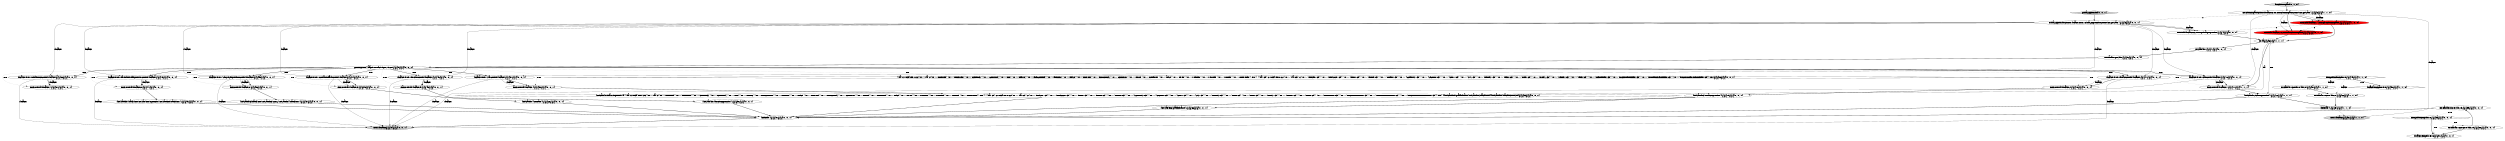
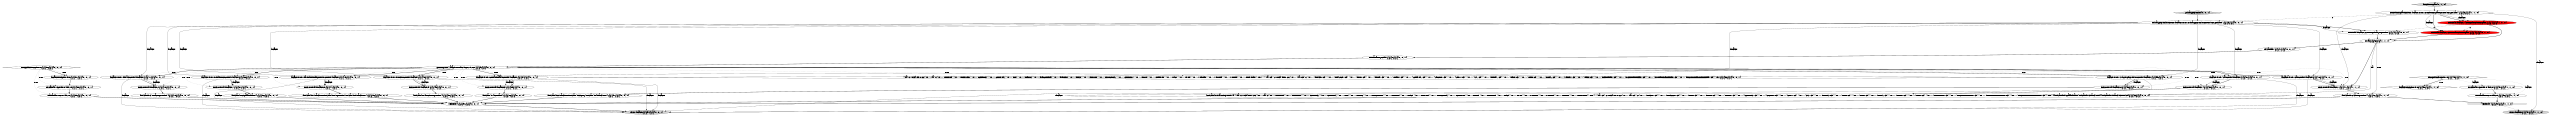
edge "{setState(573)extractExpression()}@@@19@@@['0', '0', '1']" -> "{setState(586)qualifiedName()}@@@68@@@['0', '0', '1']": now "enterOuterAlt(_localctx,7)@@@67@@@['0', '0', '1']" -> "{setState(586)qualifiedName()}@@@68@@@['0', '0', '1']"
edge "_errHandler.recover(this,re)@@@89@@@['0', '0', '1']" -> "RecognitionException re@@@86@@@['0', '0', '1']": reversed
edge "_errHandler.reportError(this,re)@@@88@@@['0', '0', '1']" -> "_localctx.exception = re@@@87@@@['0', '0', '1']": reversed
